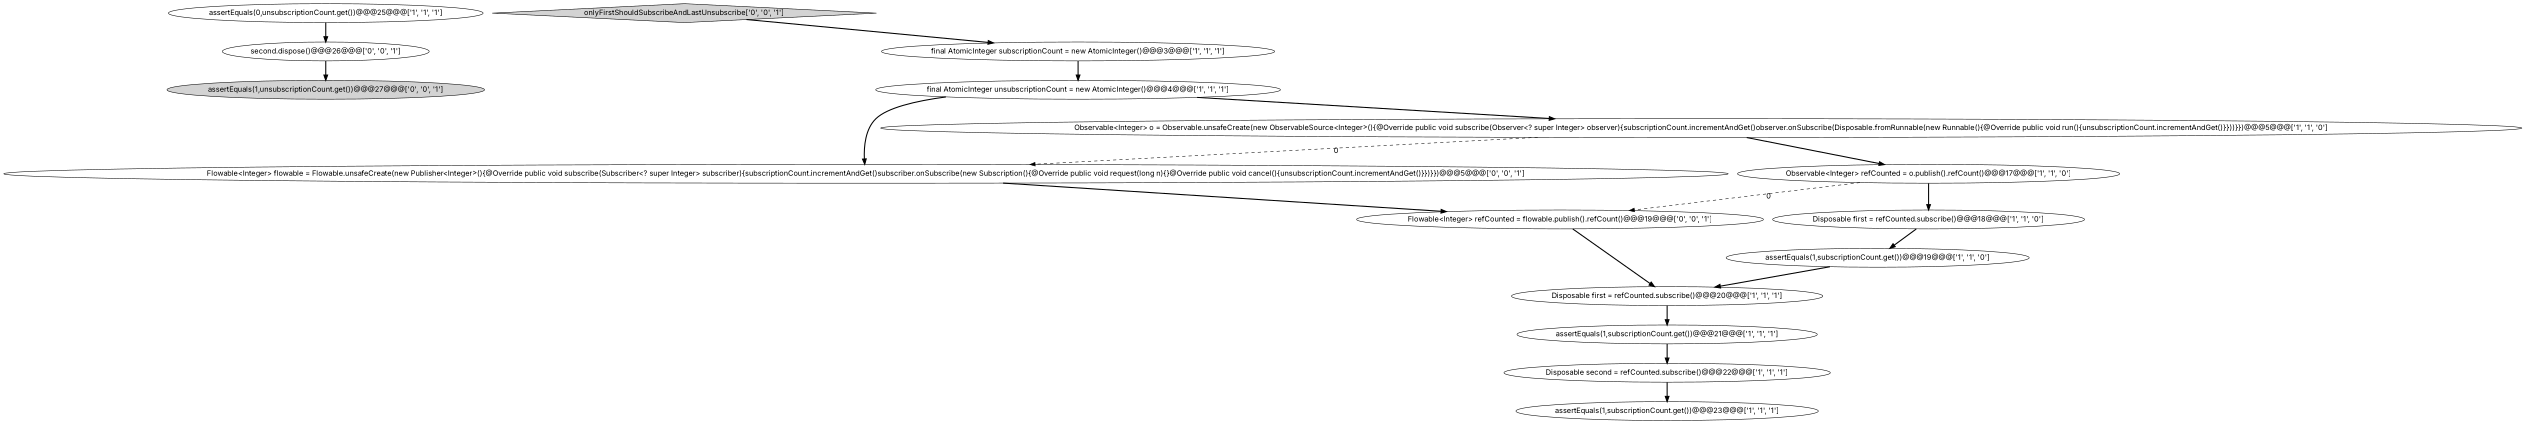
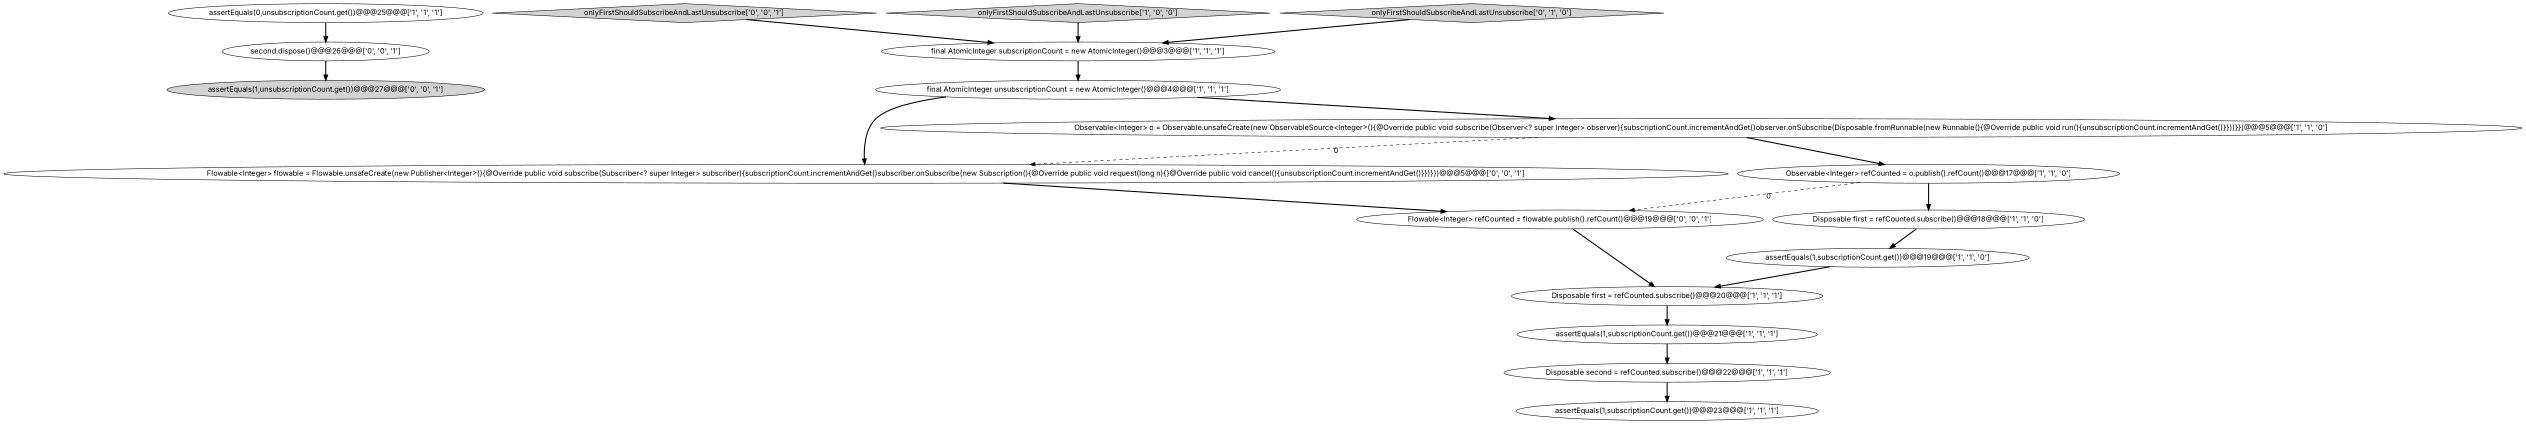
node "onlyFirstShouldSubscribeAndLastUnsubscribe['1', '0', '0']": added
node "onlyFirstShouldSubscribeAndLastUnsubscribe['0', '1', '0']": added
